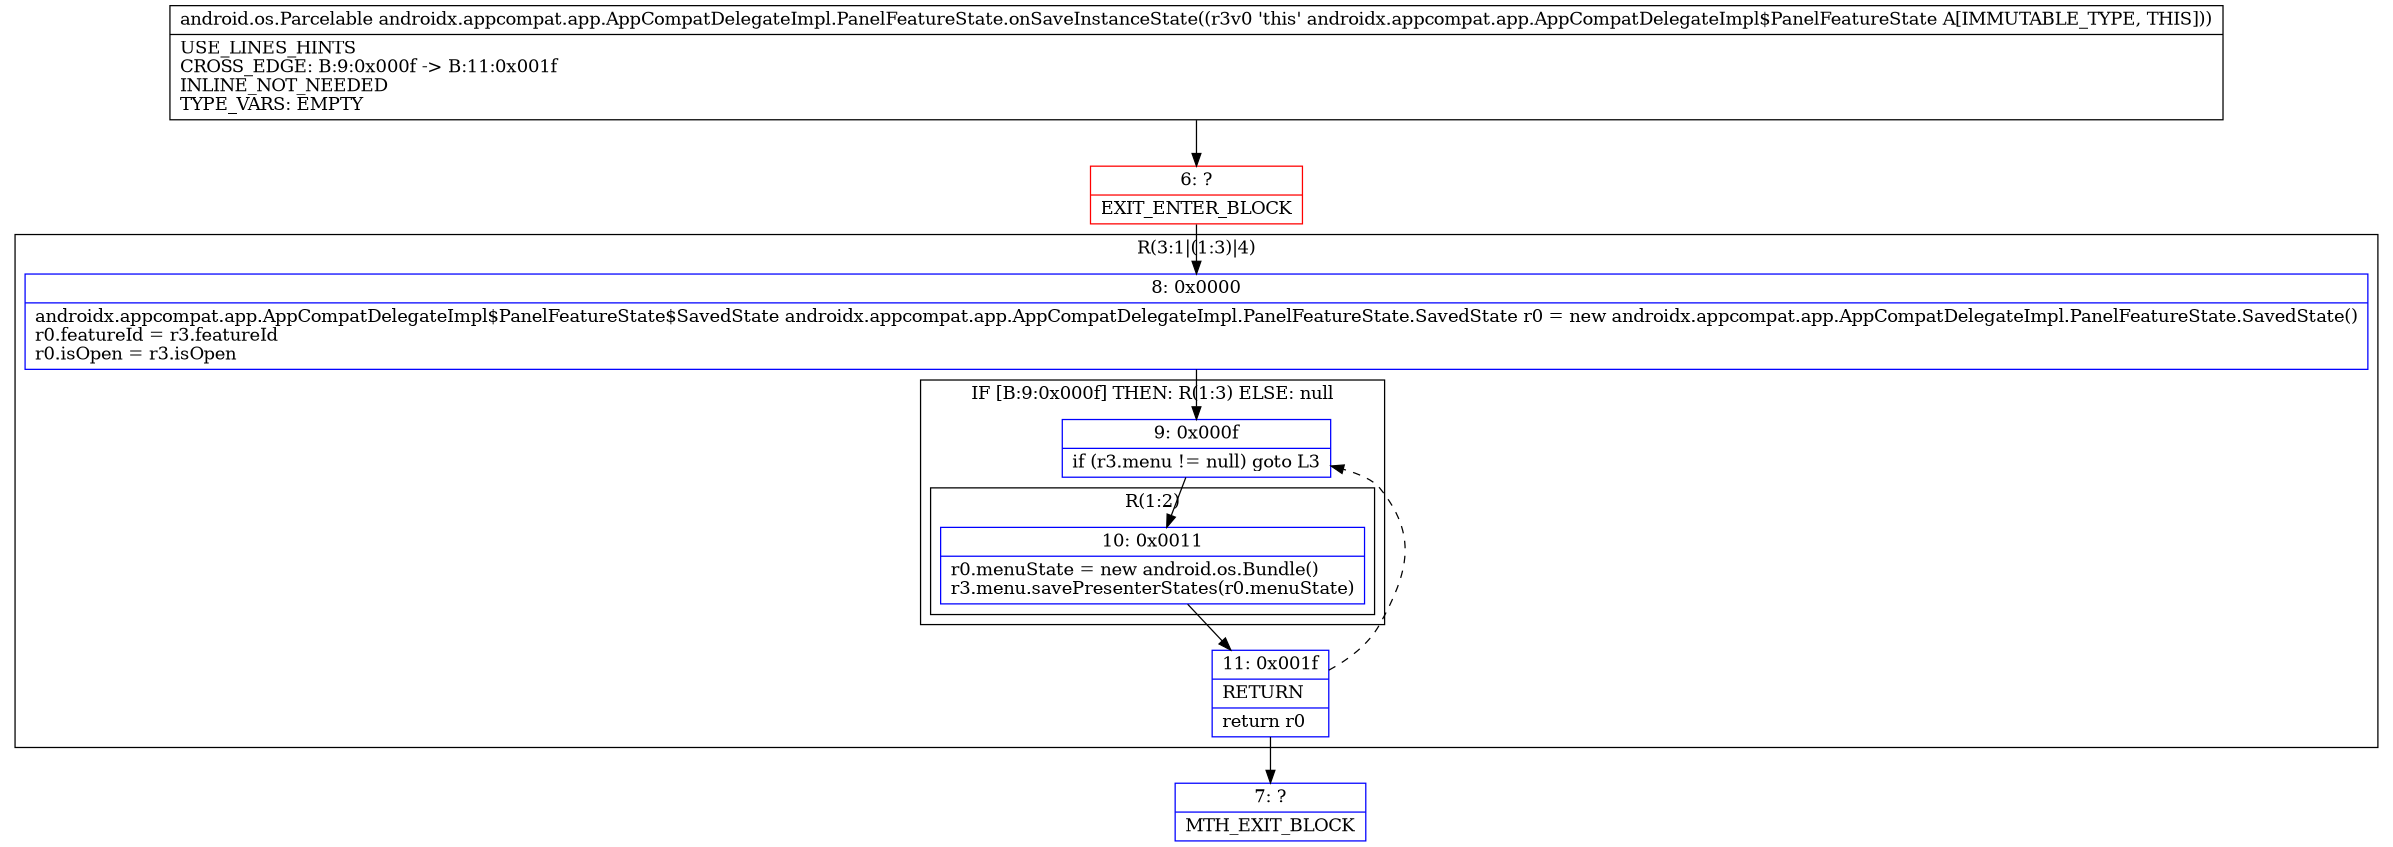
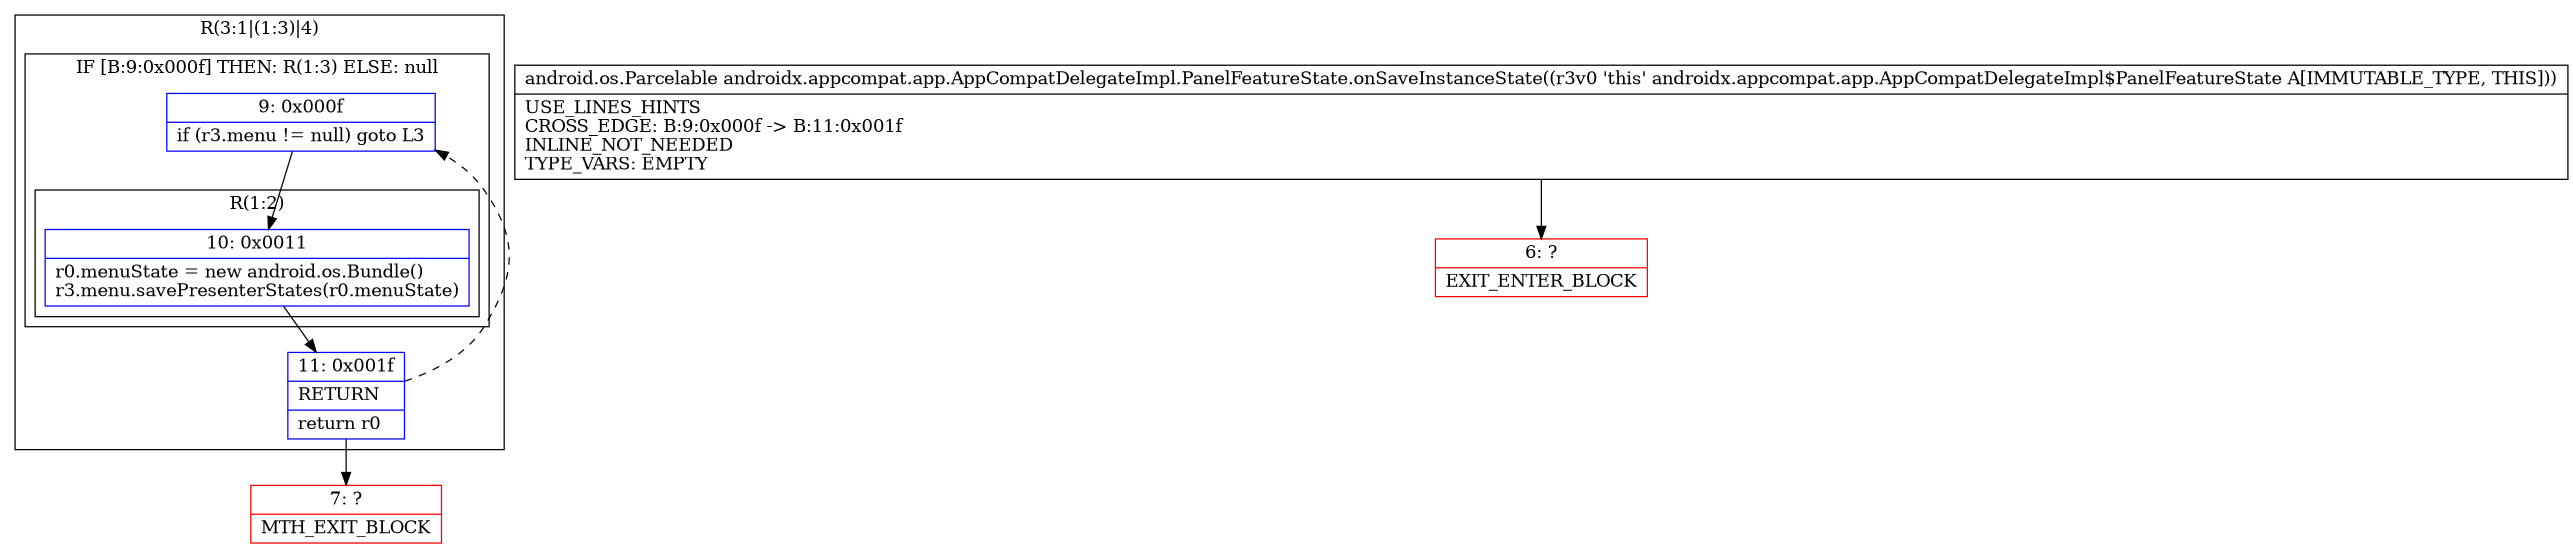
node "8: 0x0000": removed
node "7: ?": color blue -> red
